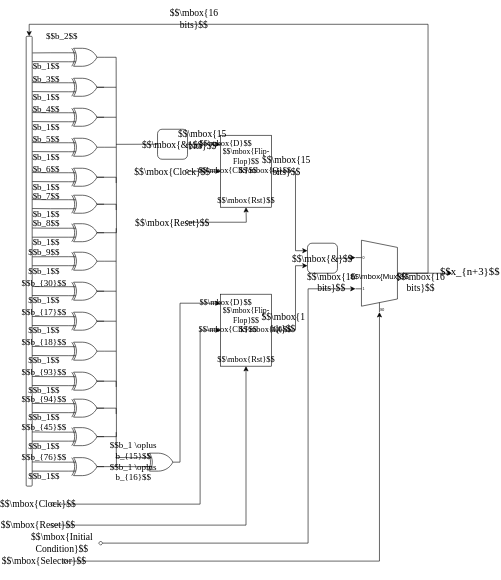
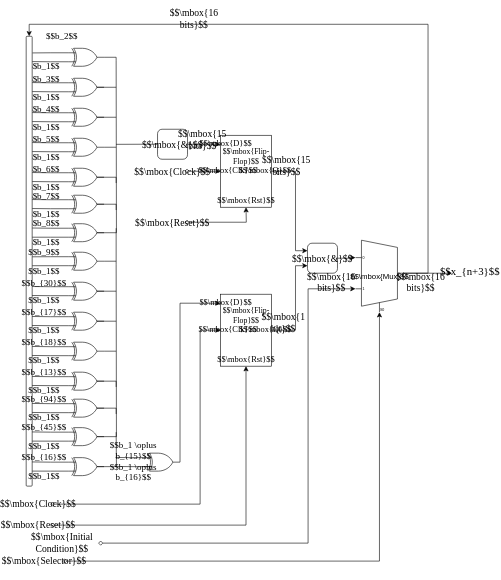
node "$$b_{93}$$": label "$$b_{93}$$" -> "$$b_{13}$$"
node "$$b_{76}$$": label "$$b_{76}$$" -> "$$b_{16}$$"
